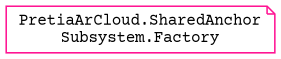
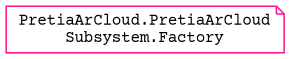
node "PretiaArCloud.SharedAnchor Subsystem.Factory": label "PretiaArCloud.SharedAnchor Subsystem.Factory" -> "PretiaArCloud.PretiaArCloud Subsystem.Factory"
